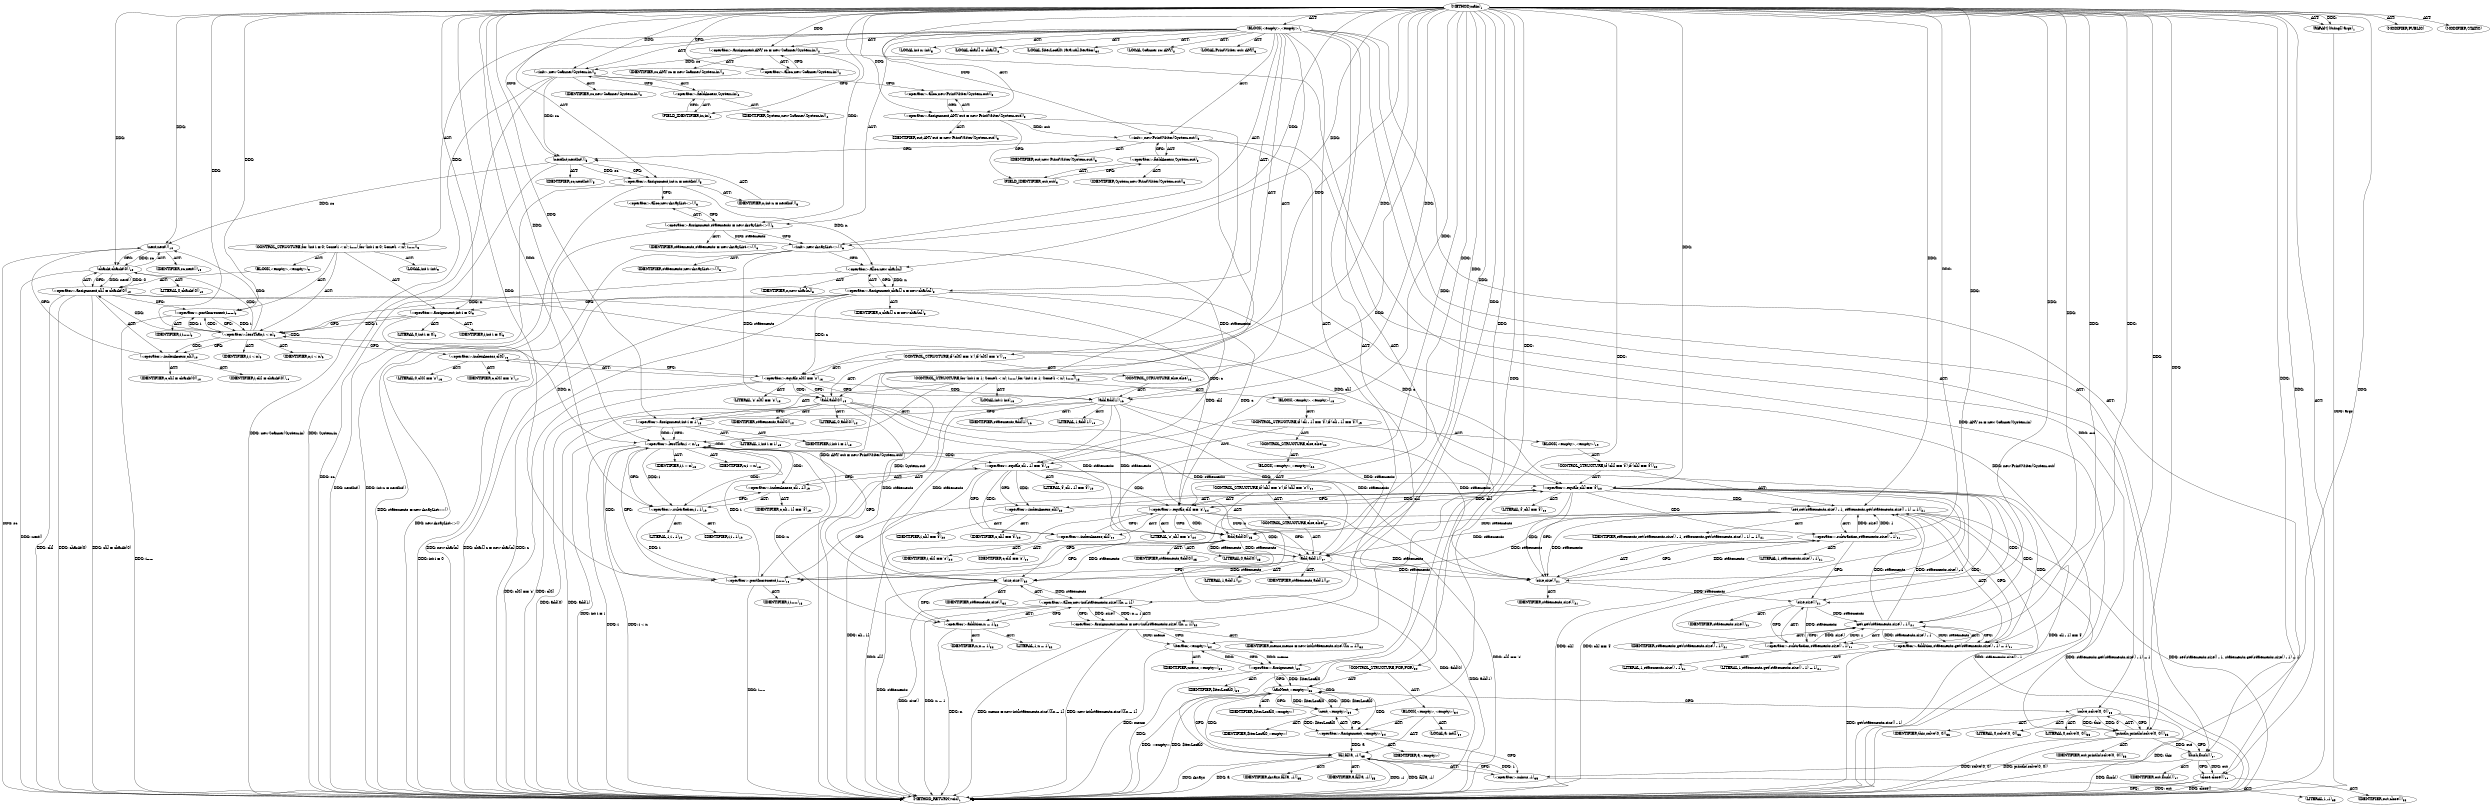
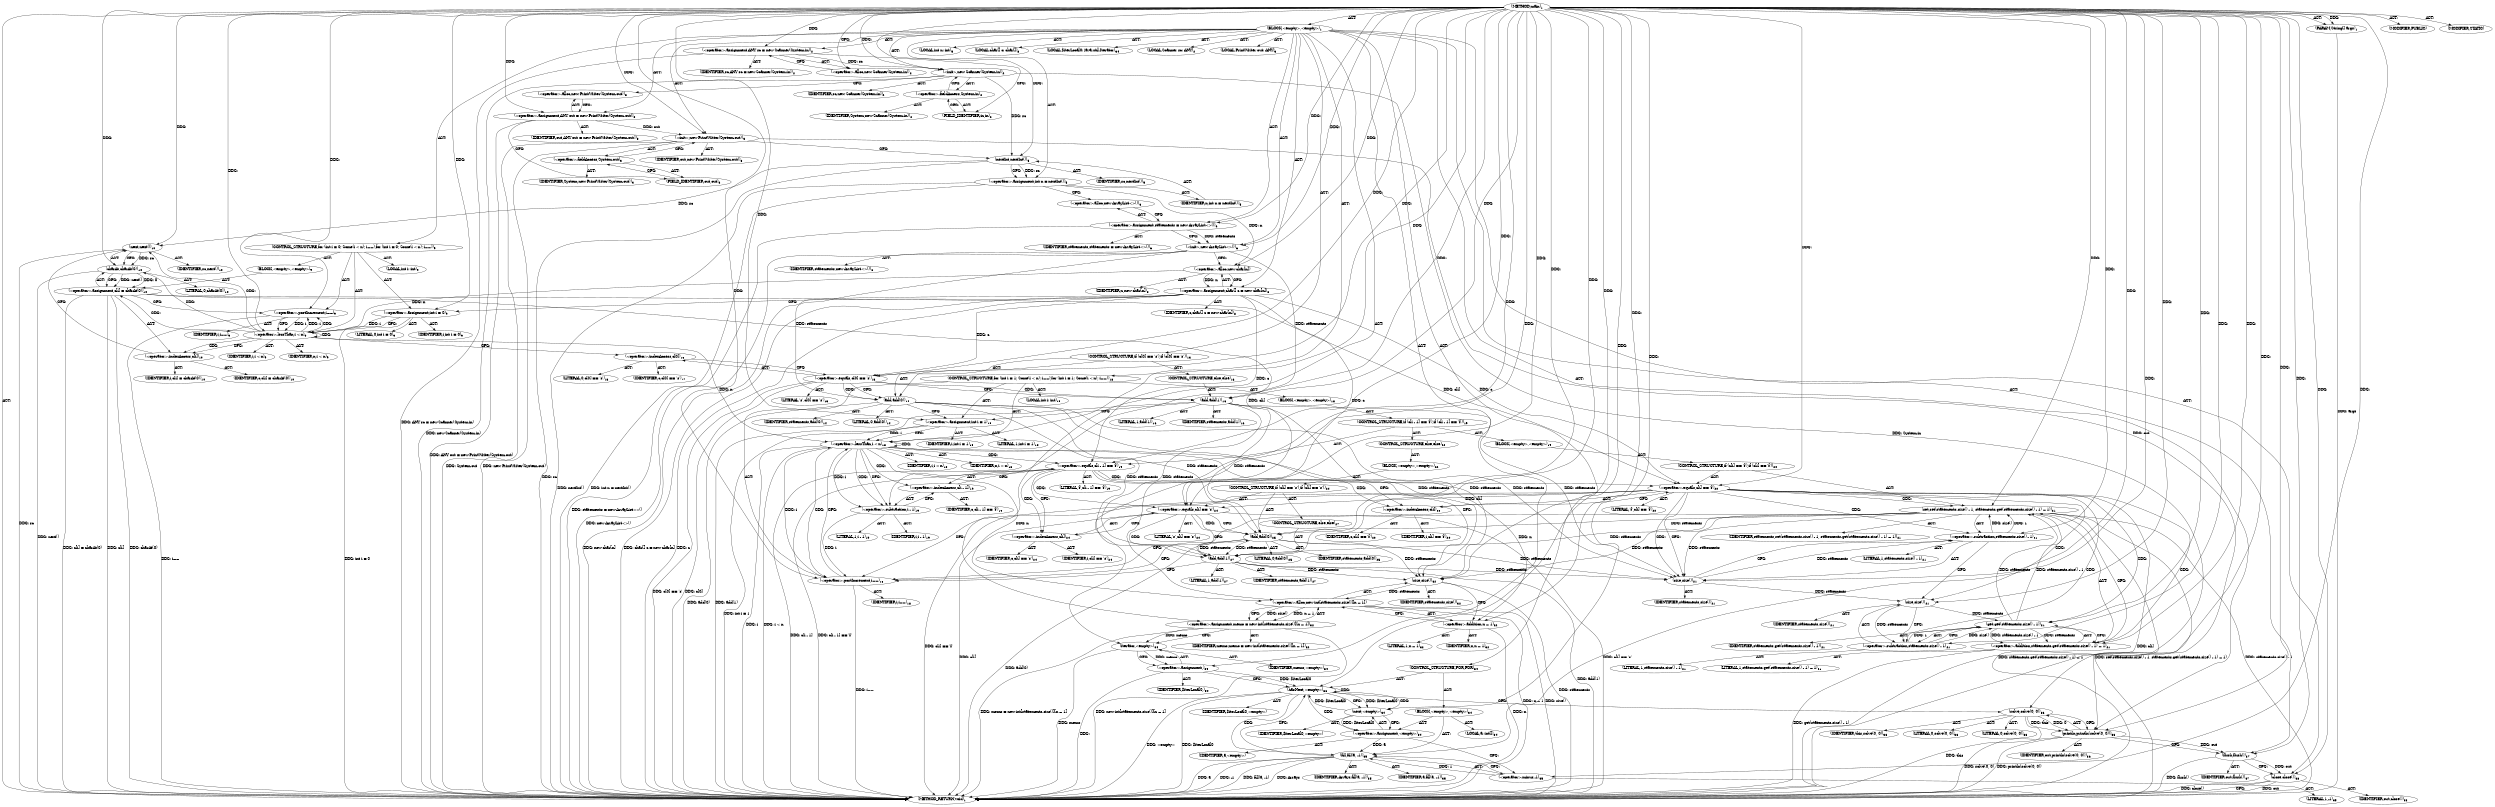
edge "(<operator>.equals,c[i] == 's')" -> "(<operator>.equals,c[i] == 'f')": removed, label "DDG: c[i]"
edge "(<operator>.assignment,)" -> "(iterator,<empty>)": label "DDG: " -> "AST: "
